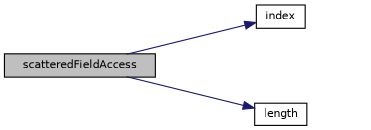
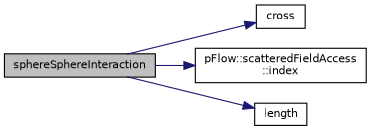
node "index": label "index" -> "cross"
node "scatteredFieldAccess": label "scatteredFieldAccess" -> "sphereSphereInteraction"
node "pFlow::scatteredFieldAccess ::index": added
